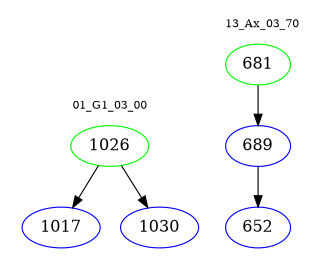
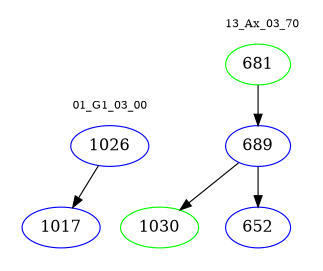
node "1026": color green -> blue
edge "1026" -> "1030": now "689" -> "1030"
node "1030": color blue -> green
